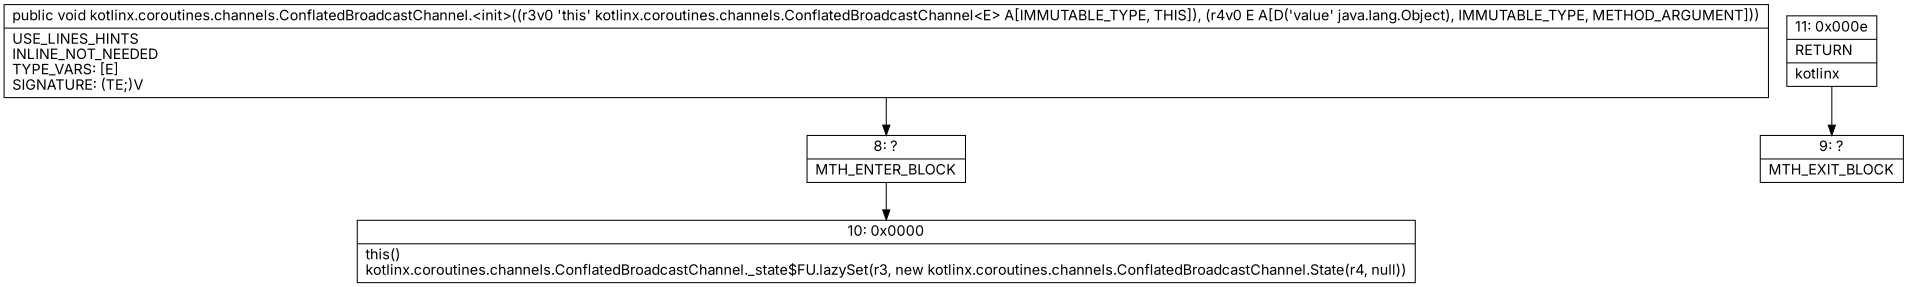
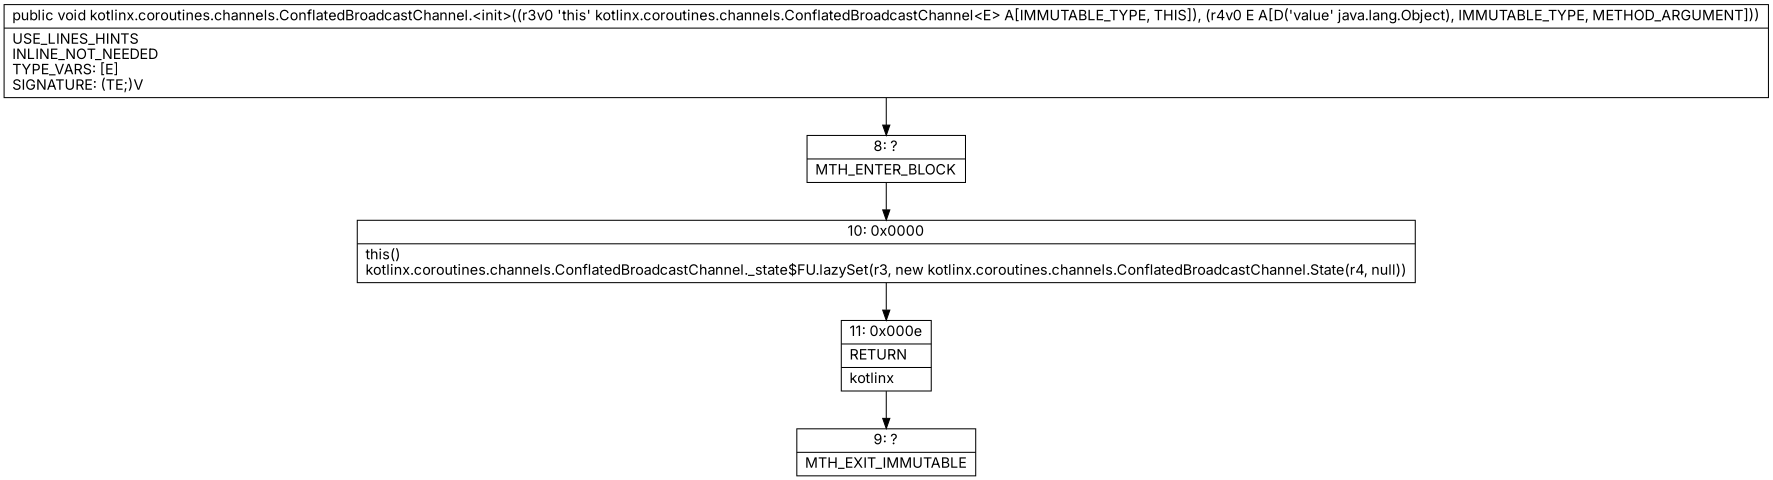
node "9: ?": text "MTH_EXIT_BLOCK" -> "MTH_EXIT_IMMUTABLE"
edge "10: 0x0000" -> "11: 0x000e": added
